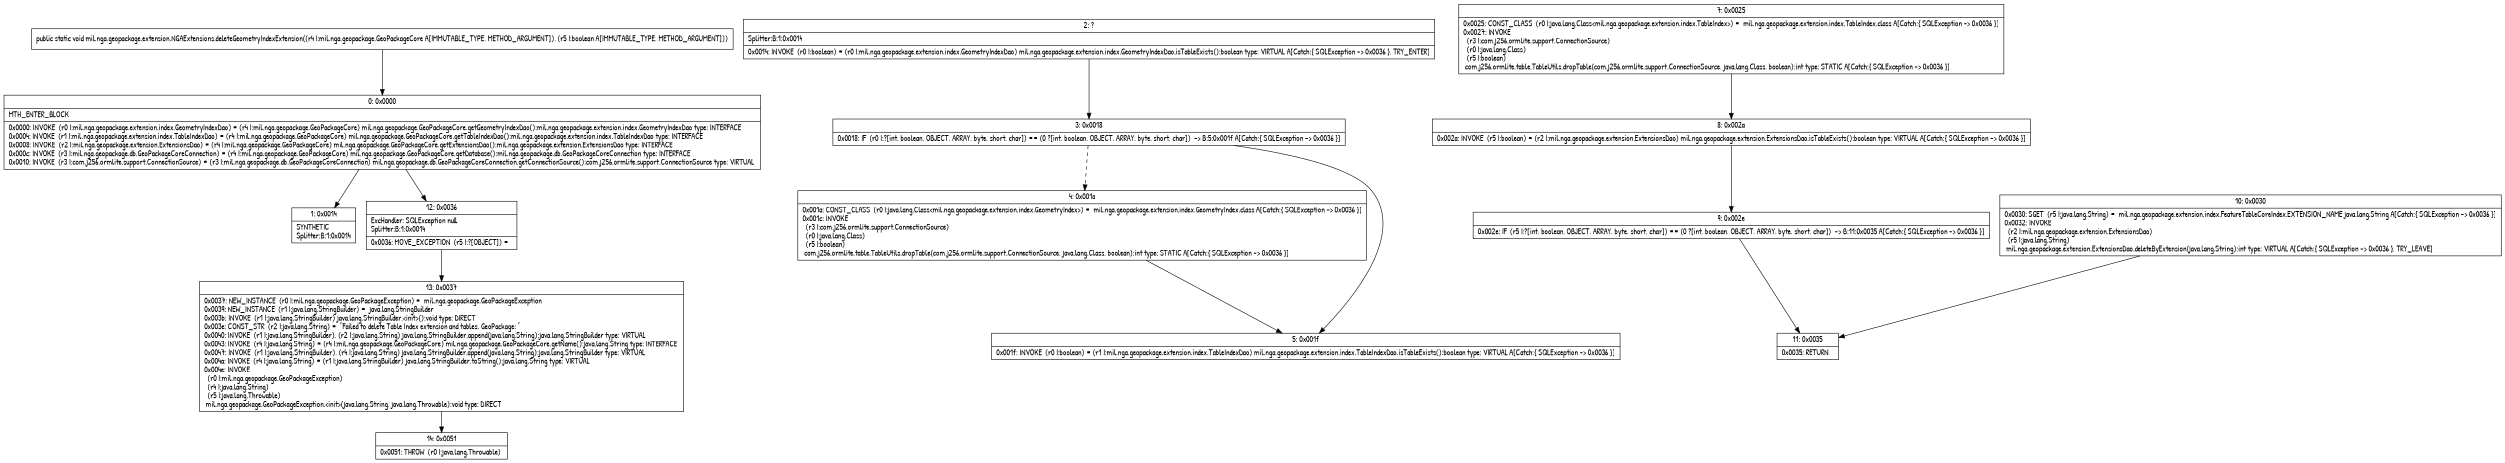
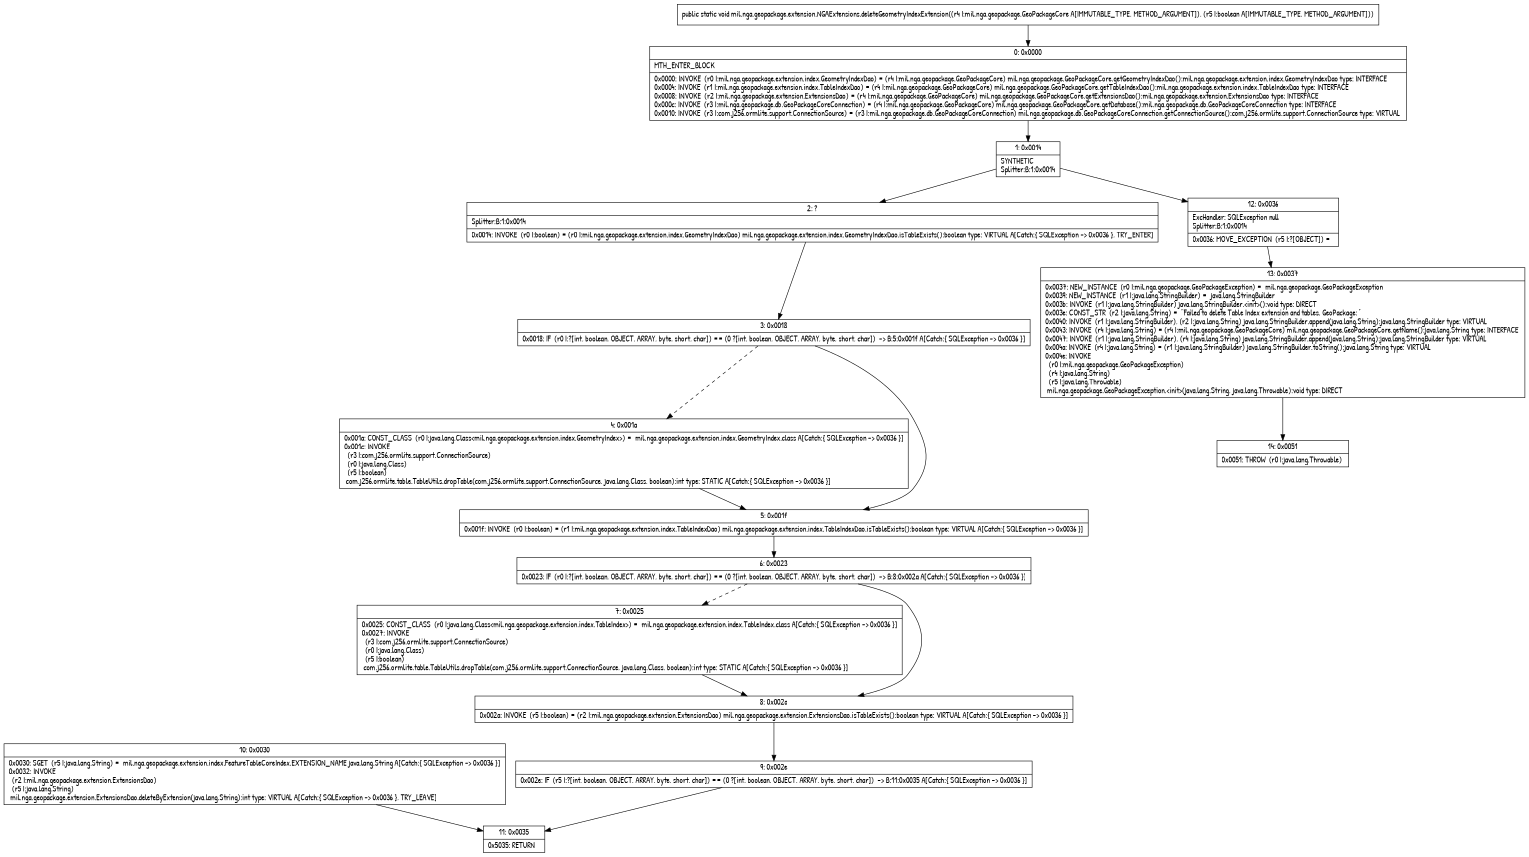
edge "0: 0x0000" -> "12: 0x0036": now "1: 0x0014" -> "12: 0x0036"
edge "1: 0x0014" -> "2: ?": added
node "11: 0x0035": text "0x0035: RETURN" -> "0x5035: RETURN"
node "6: 0x0023": added
